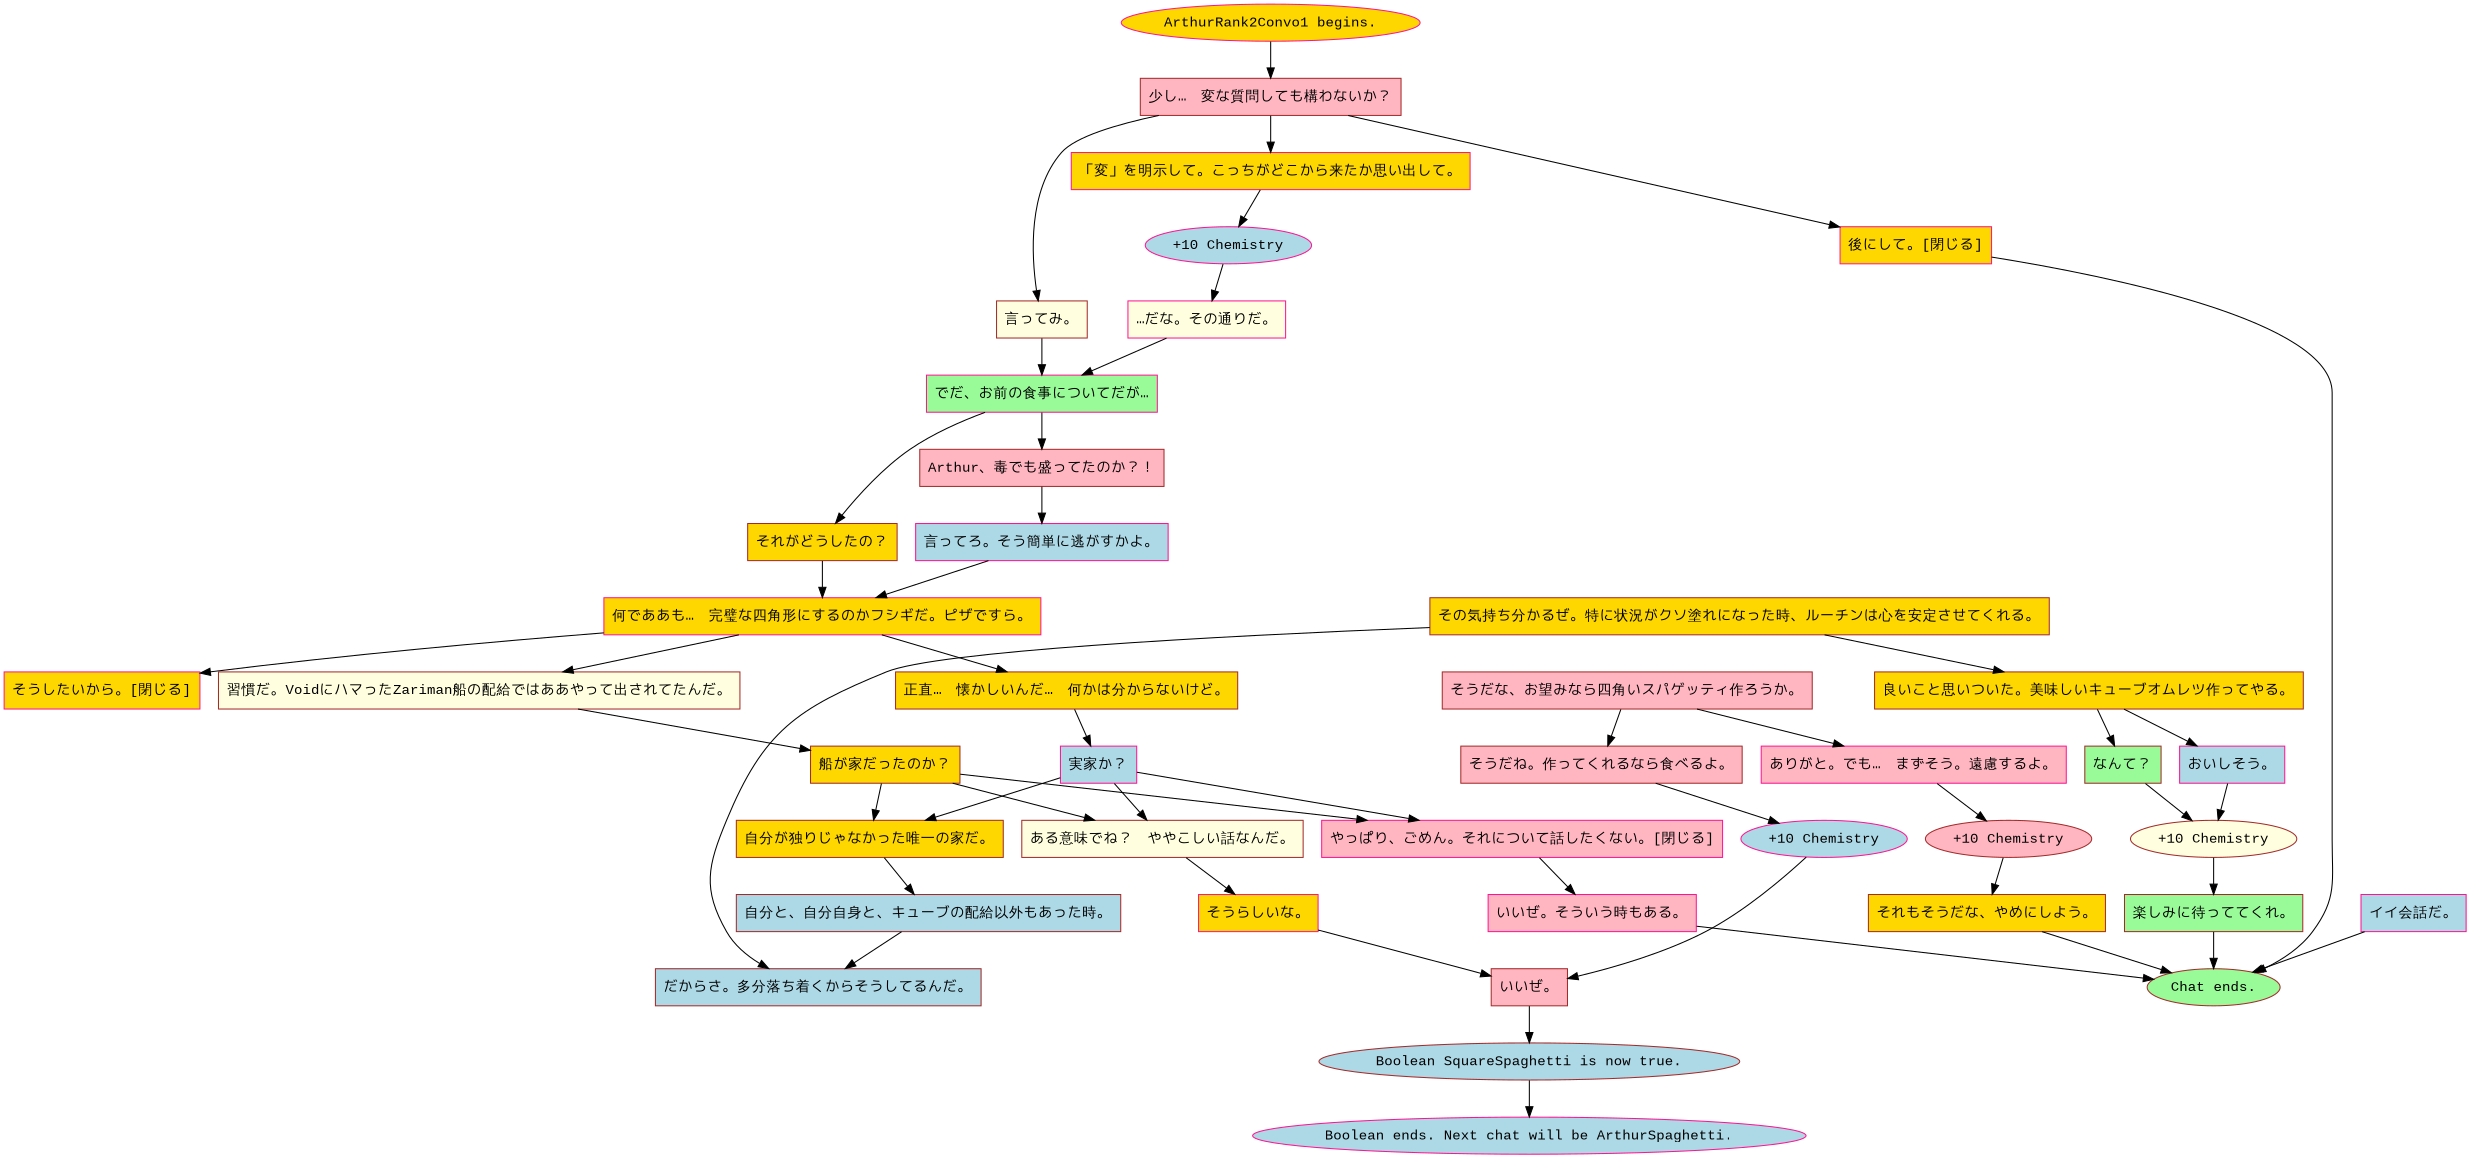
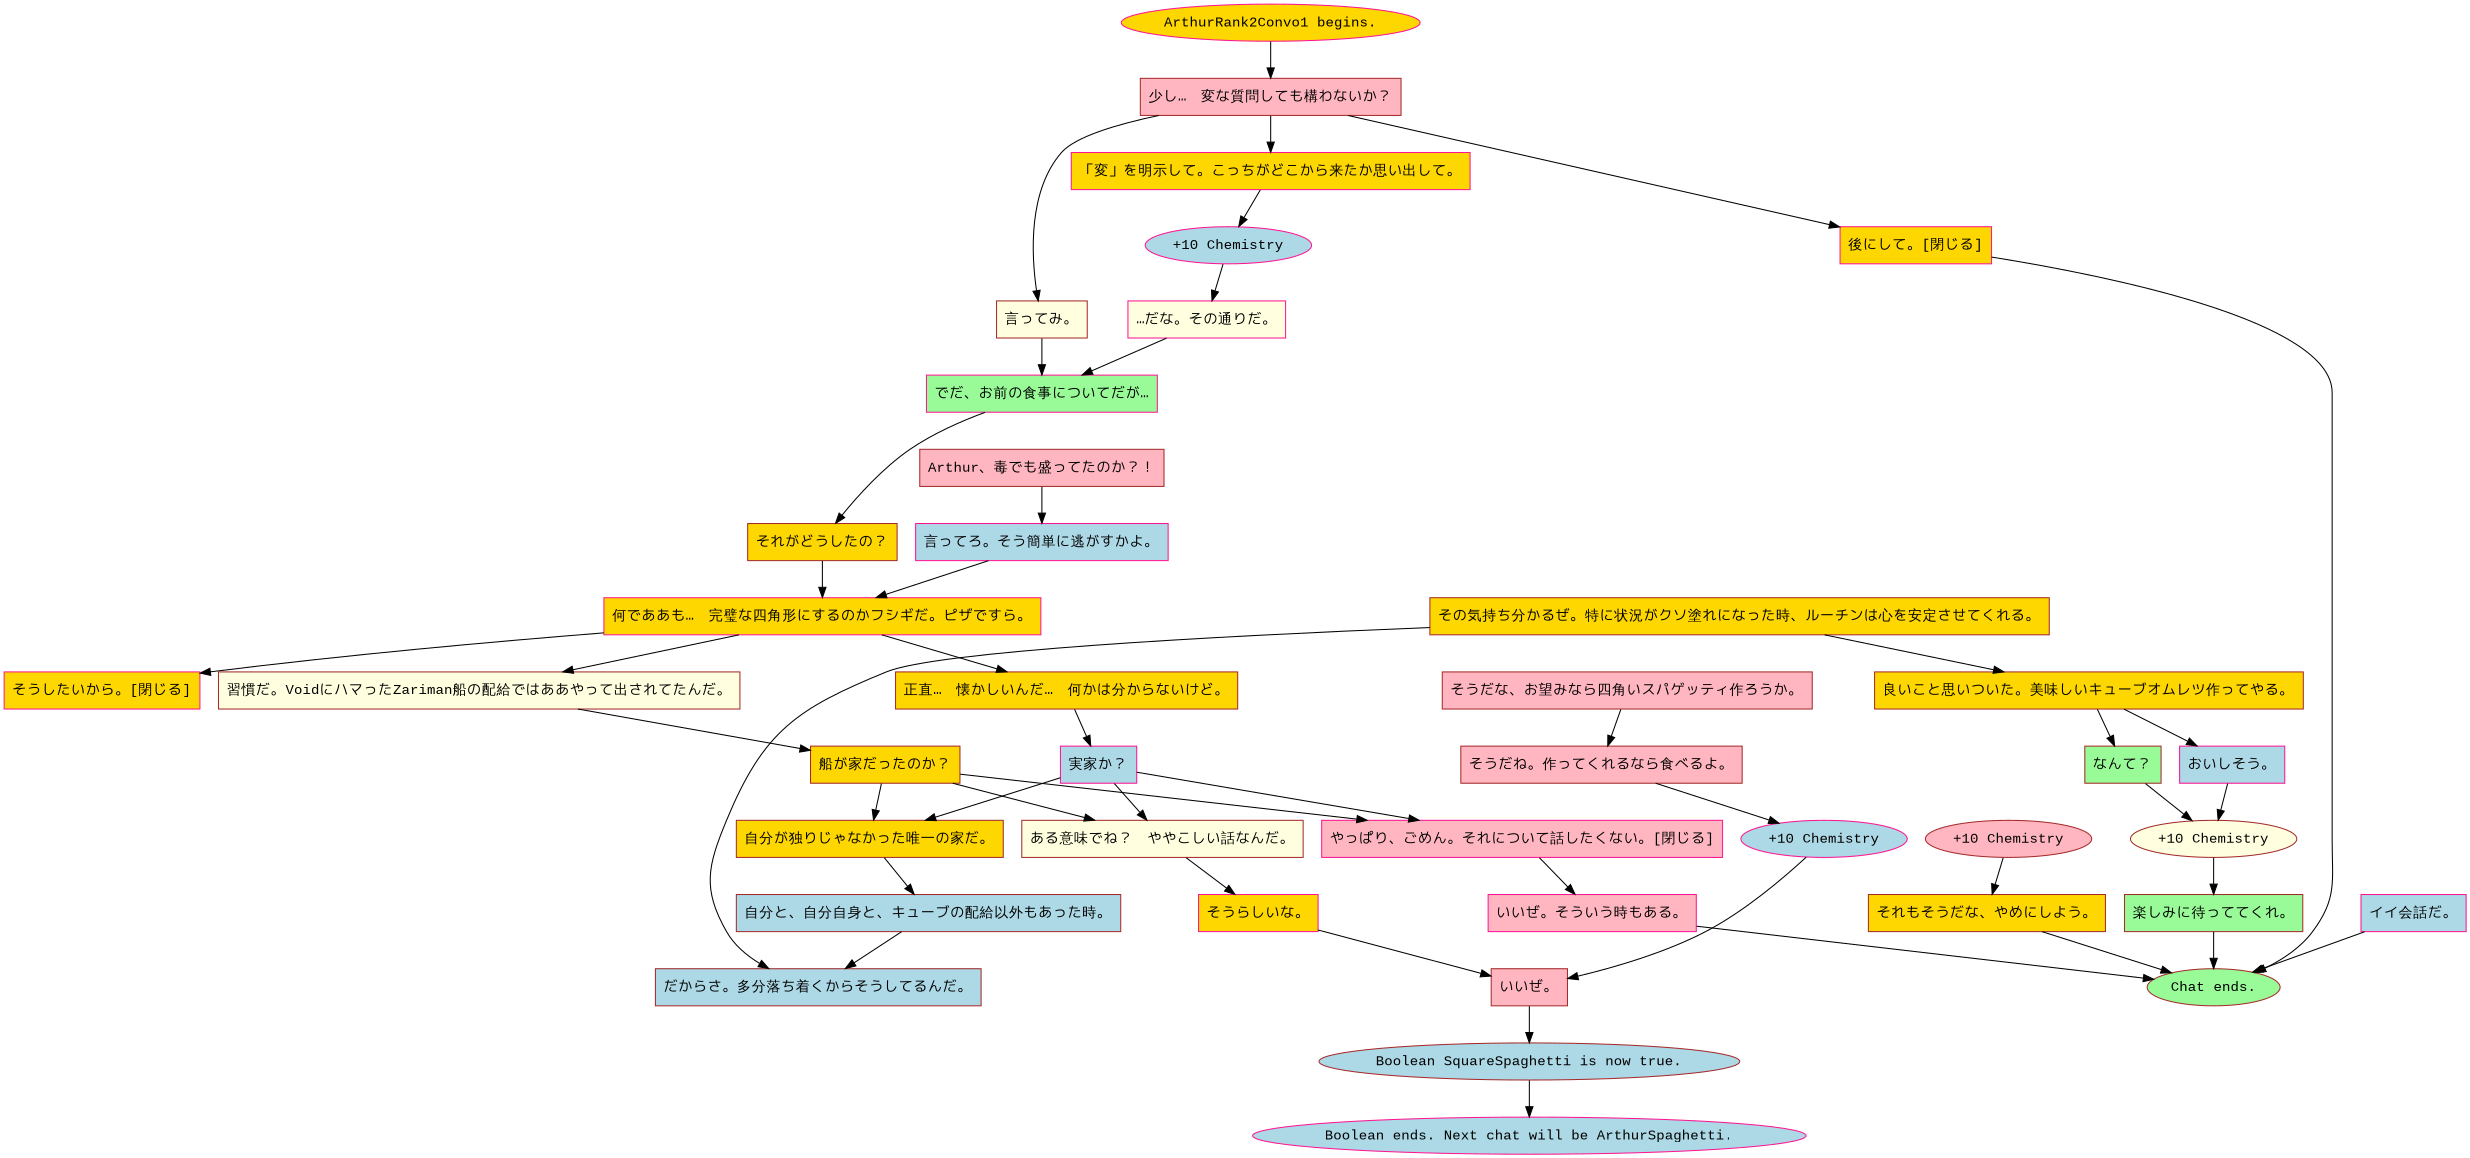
edge "でだ、お前の食事についてだが…" -> "Arthur、毒でも盛ってたのか？！": removed
node "ありがと。でも…　まずそう。遠慮するよ。": removed
